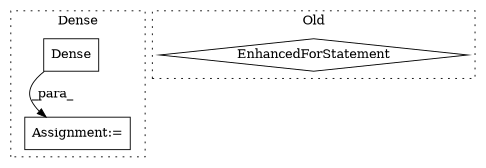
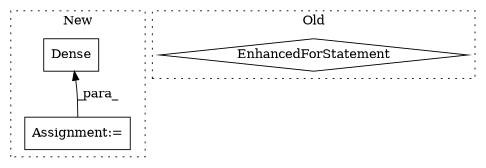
cluster "Dense": label "Dense" -> "New"
edge "Dense" -> "Assignment:=": reversed
